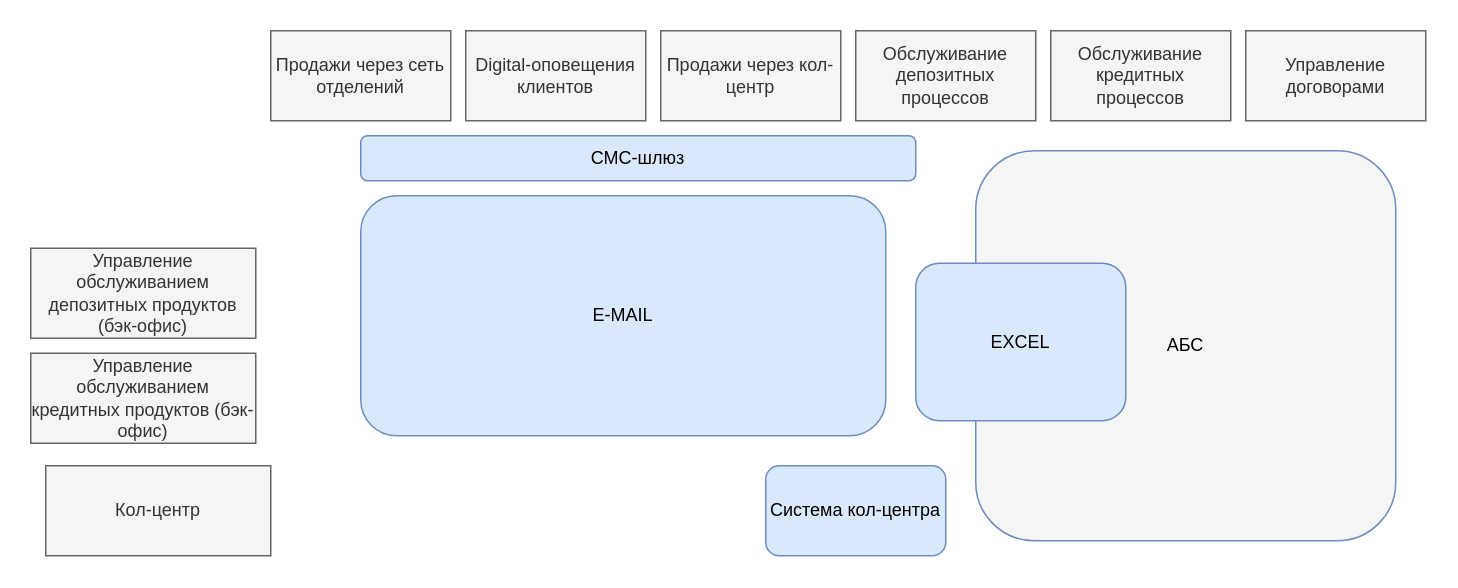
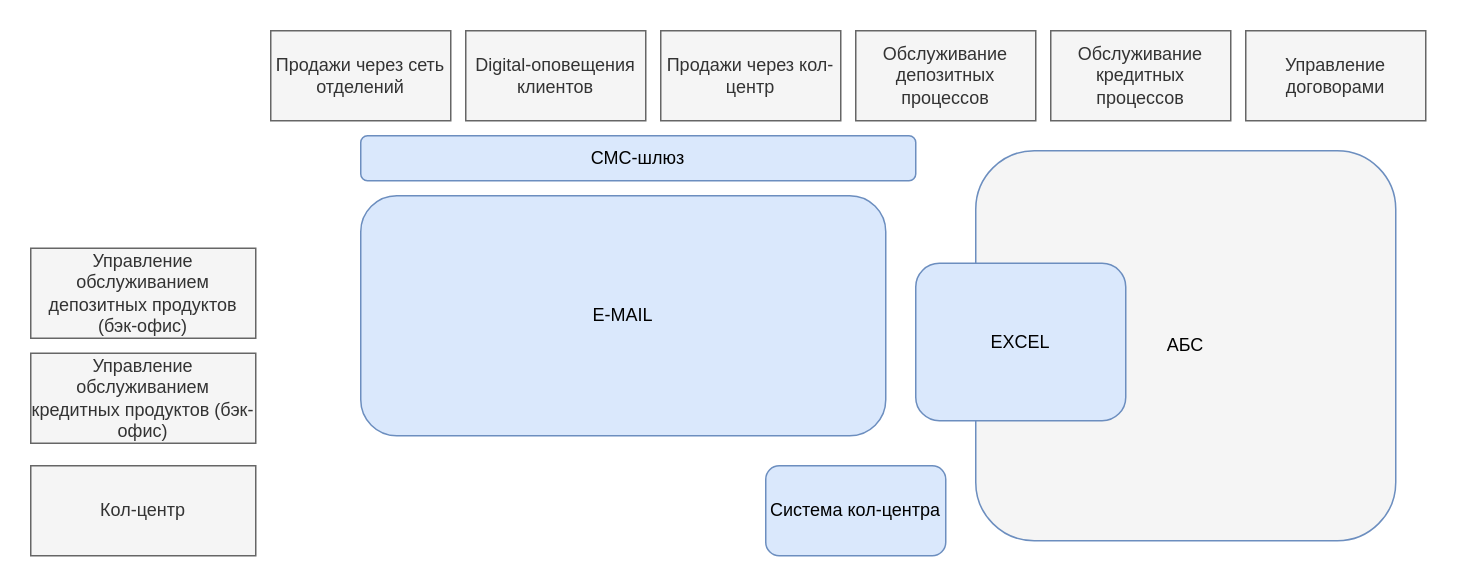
node "Кол-центр": moved (158, 511) -> (143, 511)
